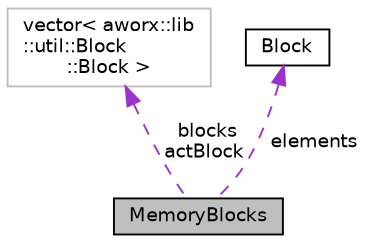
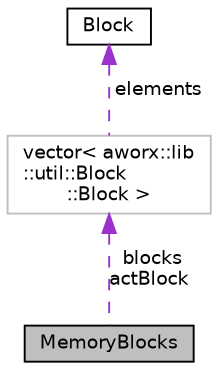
edge "MemoryBlocks" -> "Block": now "vector< aworx::lib ::util::Block ::Block >" -> "Block"
